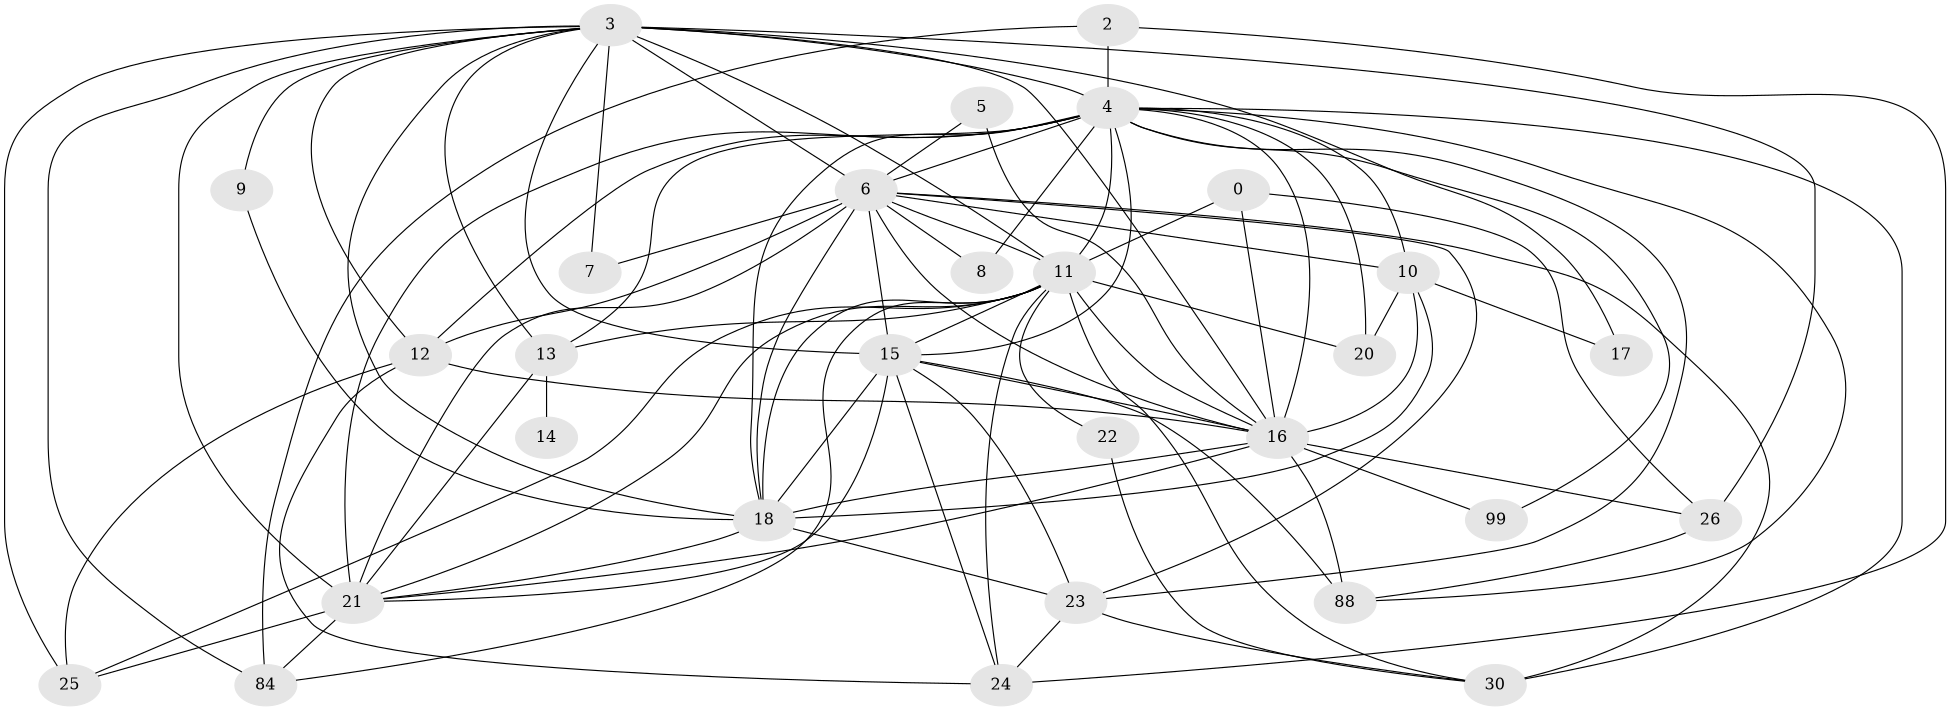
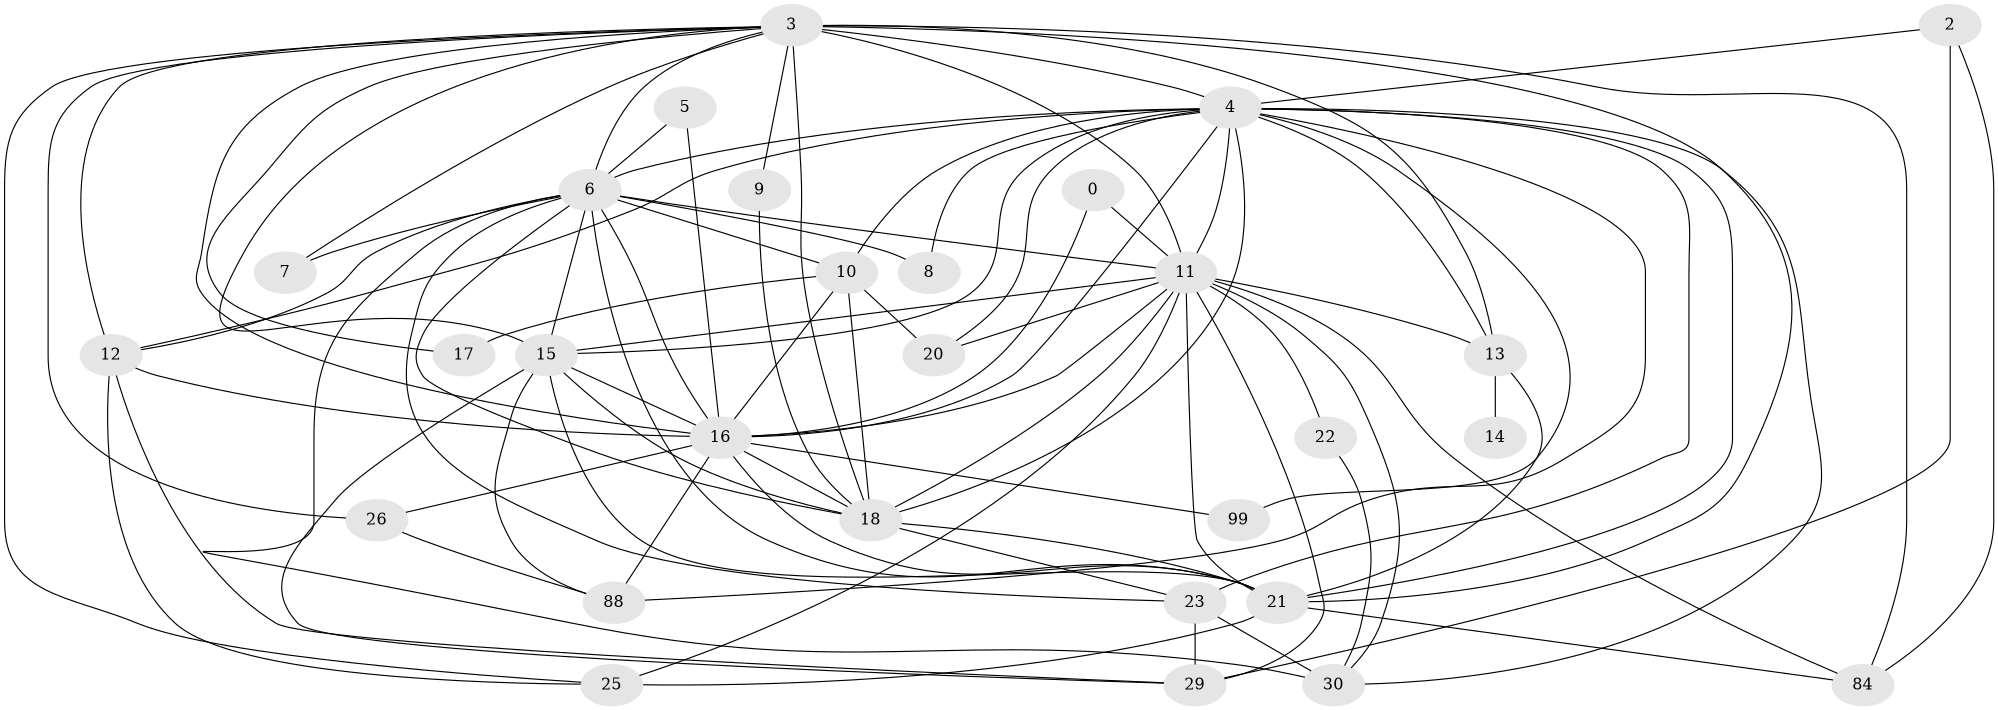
edge "0" -- "26": removed
edge "15" -- "23": removed
node "24": label "24" -> "29"
